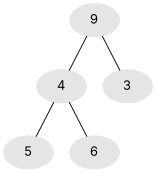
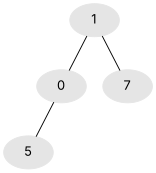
node "9": label "9" -> "1"
node "4": label "4" -> "0"
node "3": label "3" -> "7"
node "6": removed
